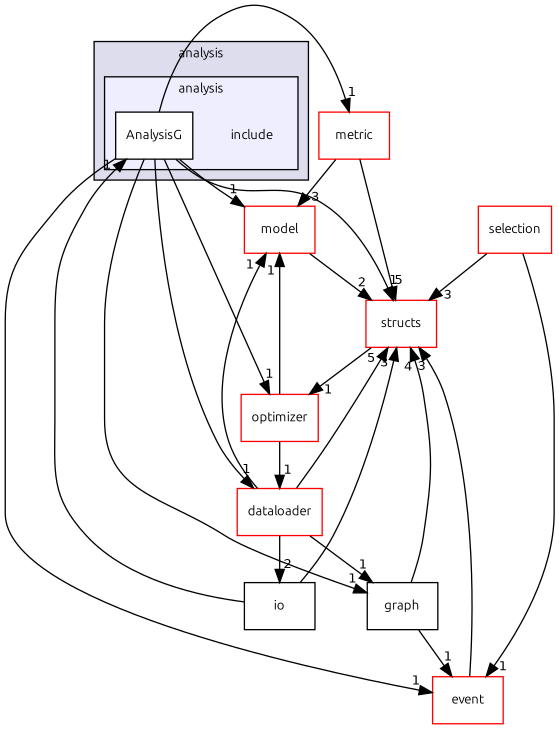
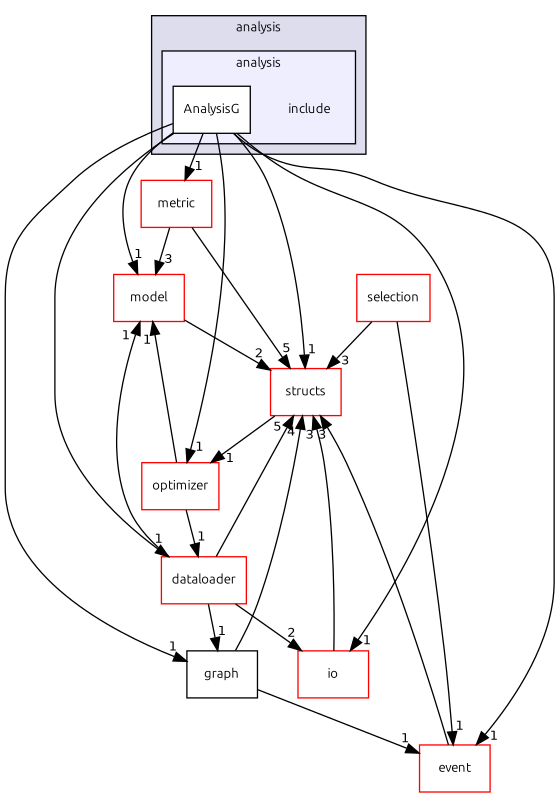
edge "io" -> "AnalysisG": reversed
node "io": color black -> red
